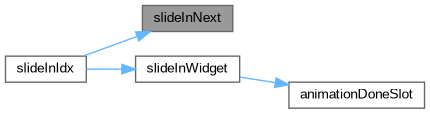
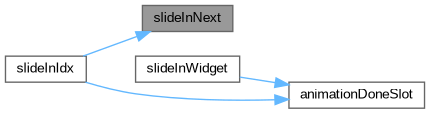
edge "slideInIdx" -> "slideInWidget": now "slideInIdx" -> "animationDoneSlot"
